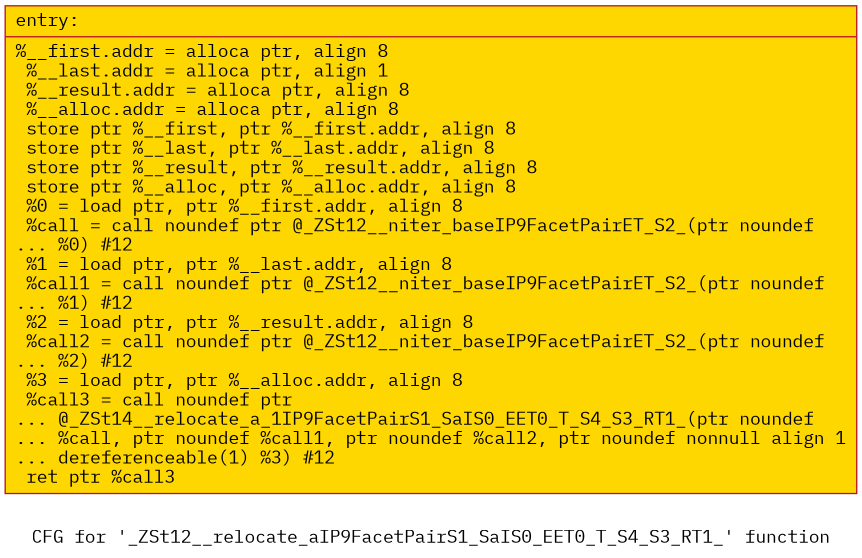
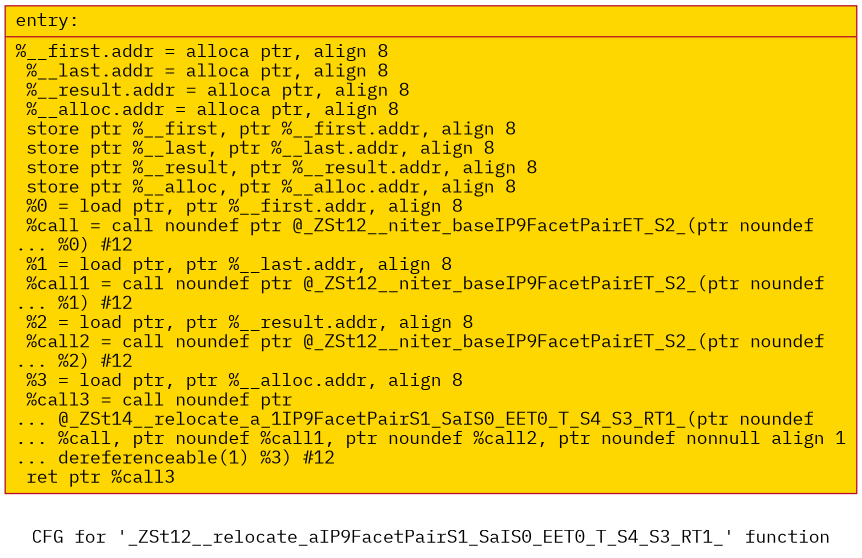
node "entry:": text "%__last.addr = alloca ptr, align 1" -> "%__last.addr = alloca ptr, align 8"
